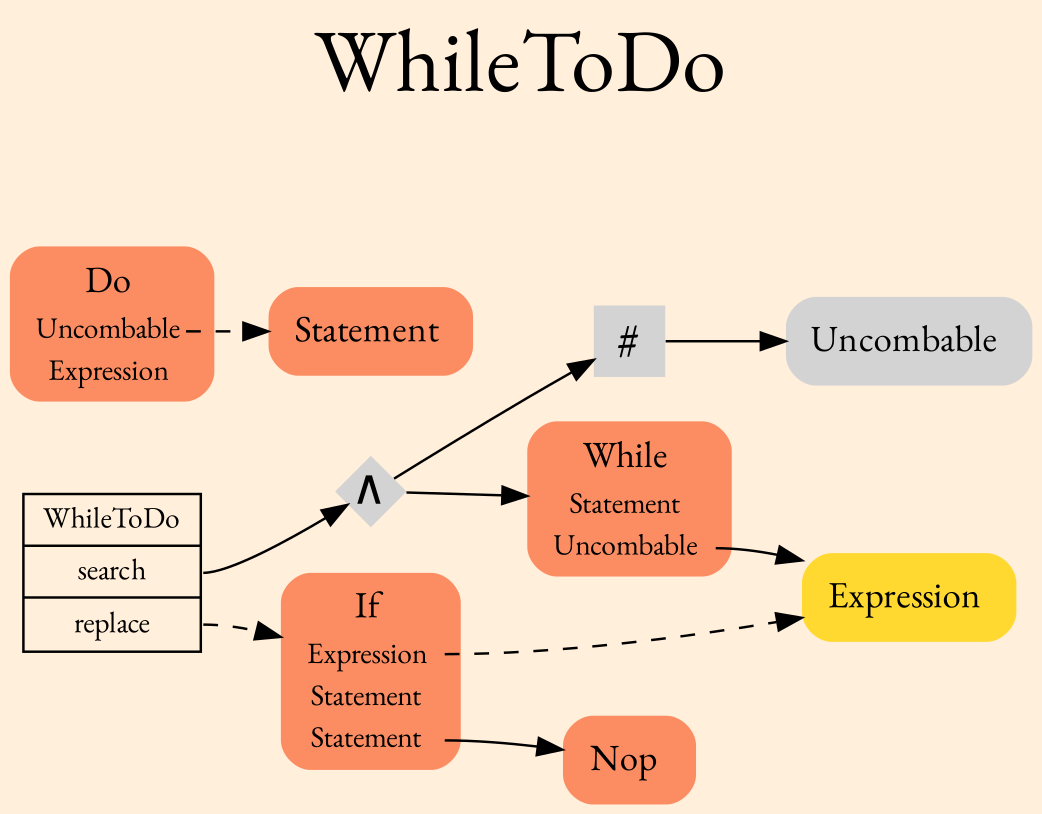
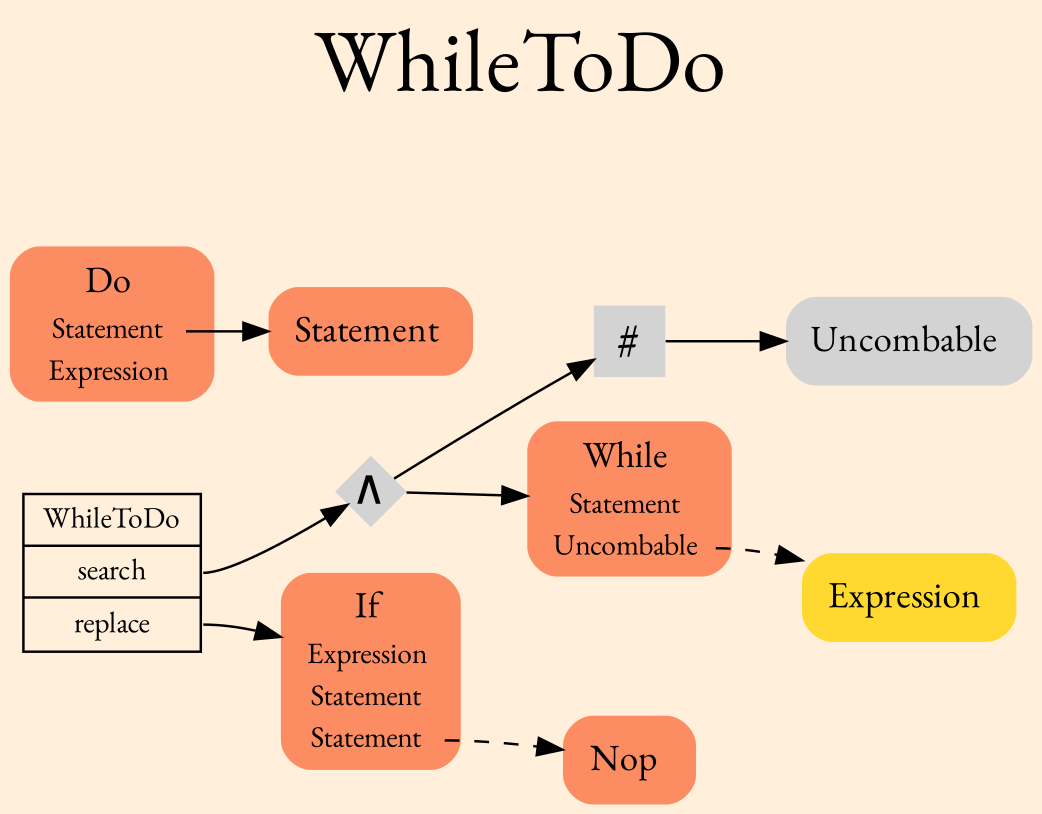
node "Do": text "Uncombable" -> "Statement"
edge "Do" -> "Statement": style dashed -> solid
edge "While" -> "Expression": style solid -> dashed
edge "WhileToDo" -> "If": style dashed -> solid
edge "If" -> "Expression": removed
edge "If" -> "Nop": style solid -> dashed
